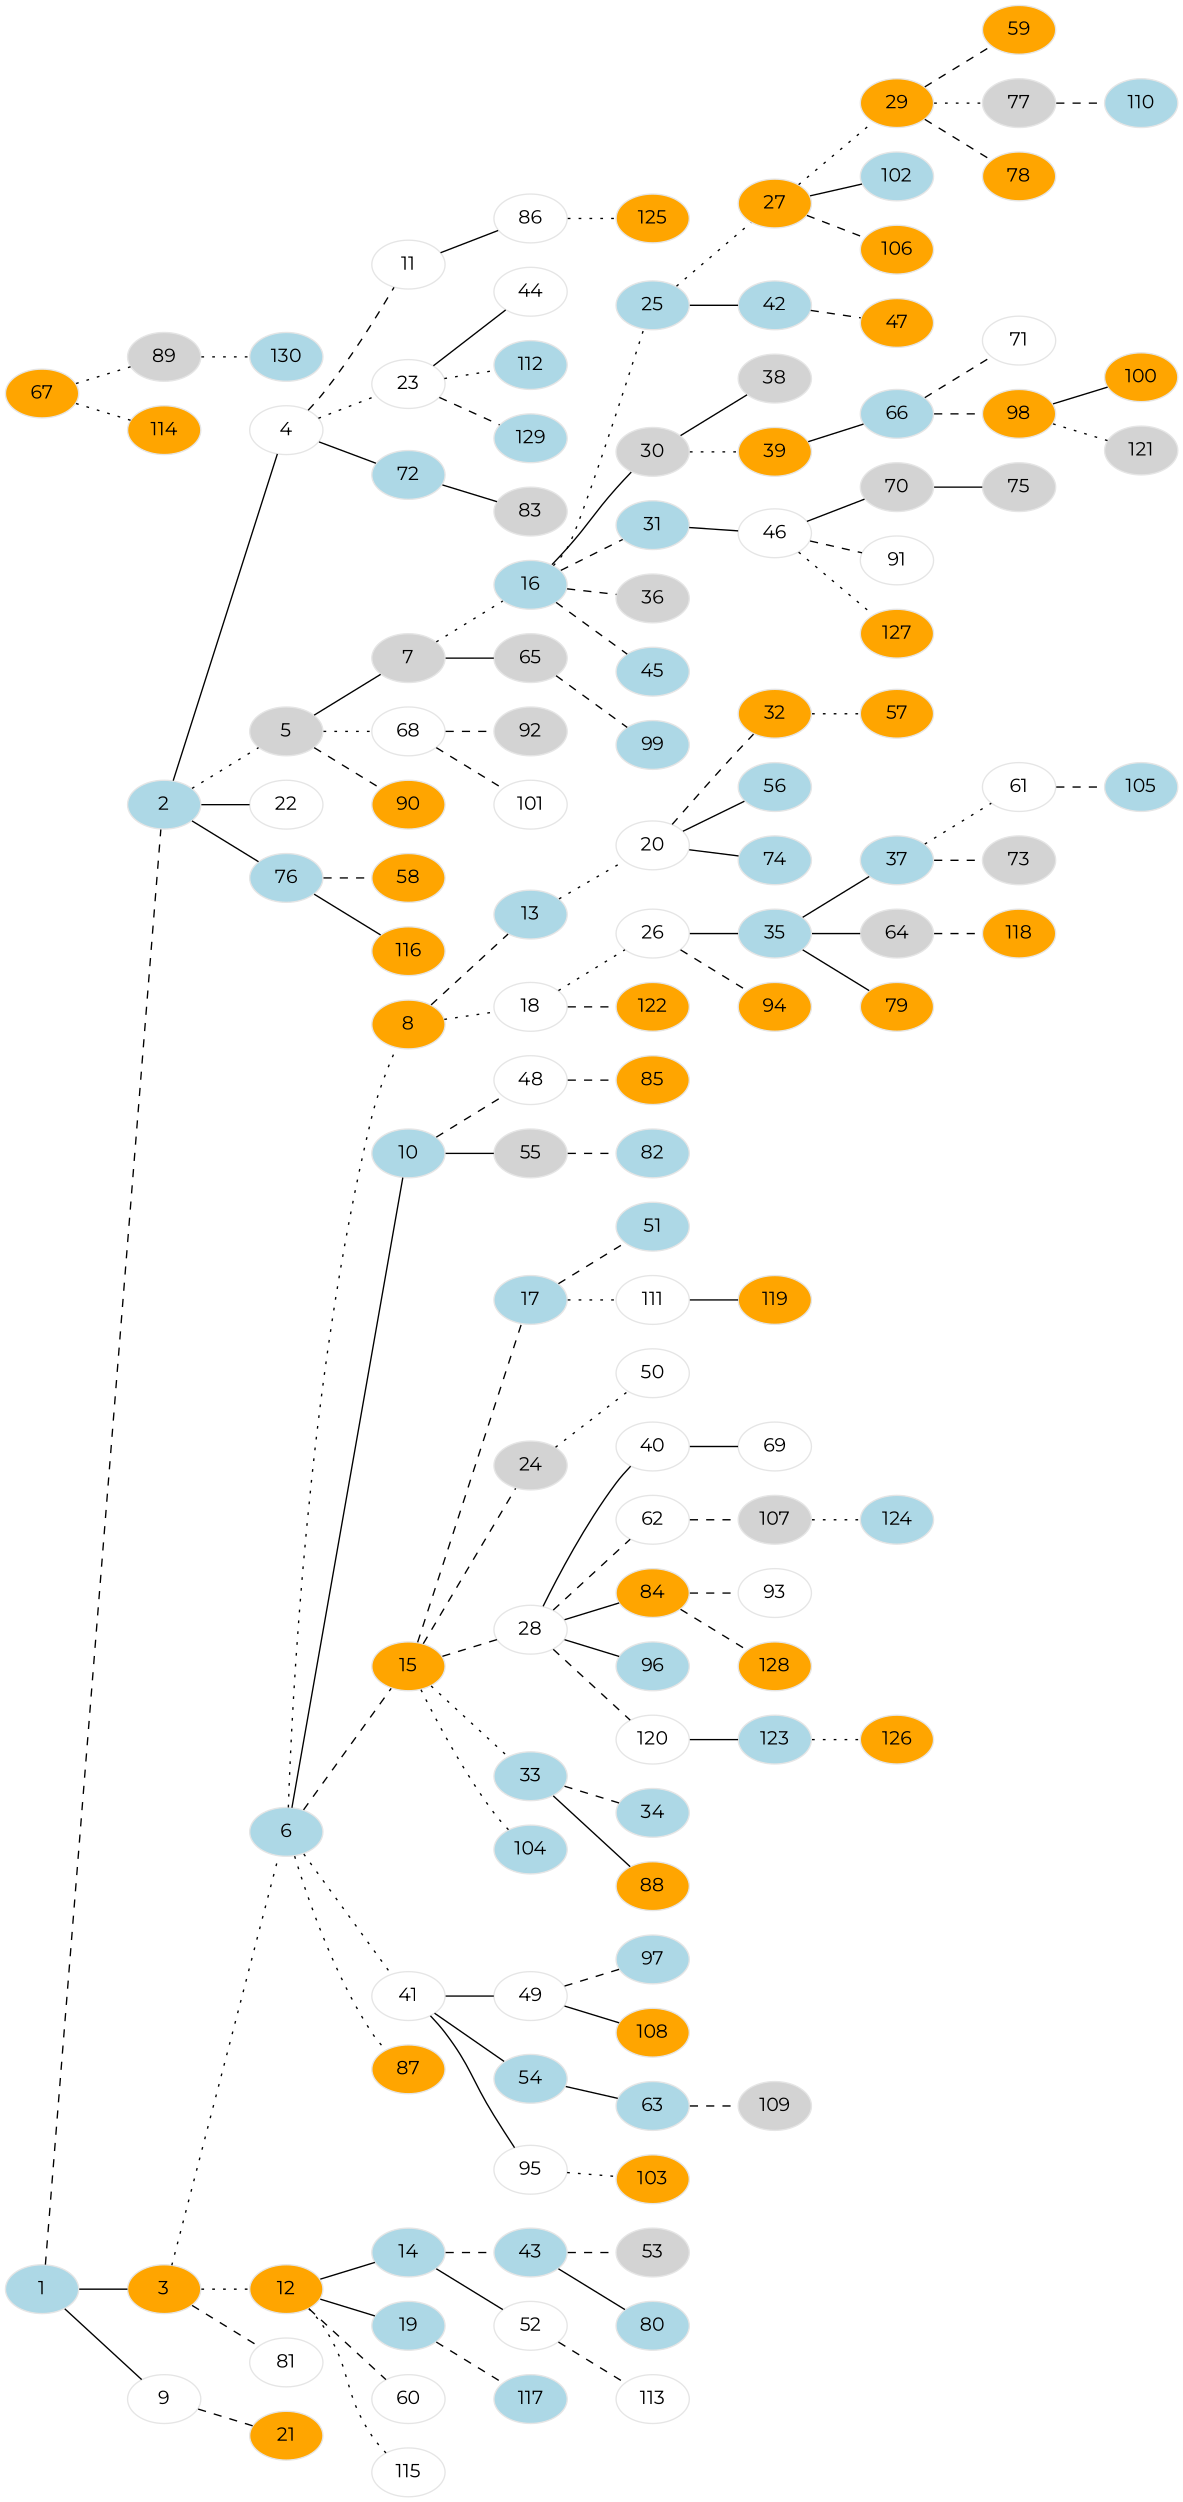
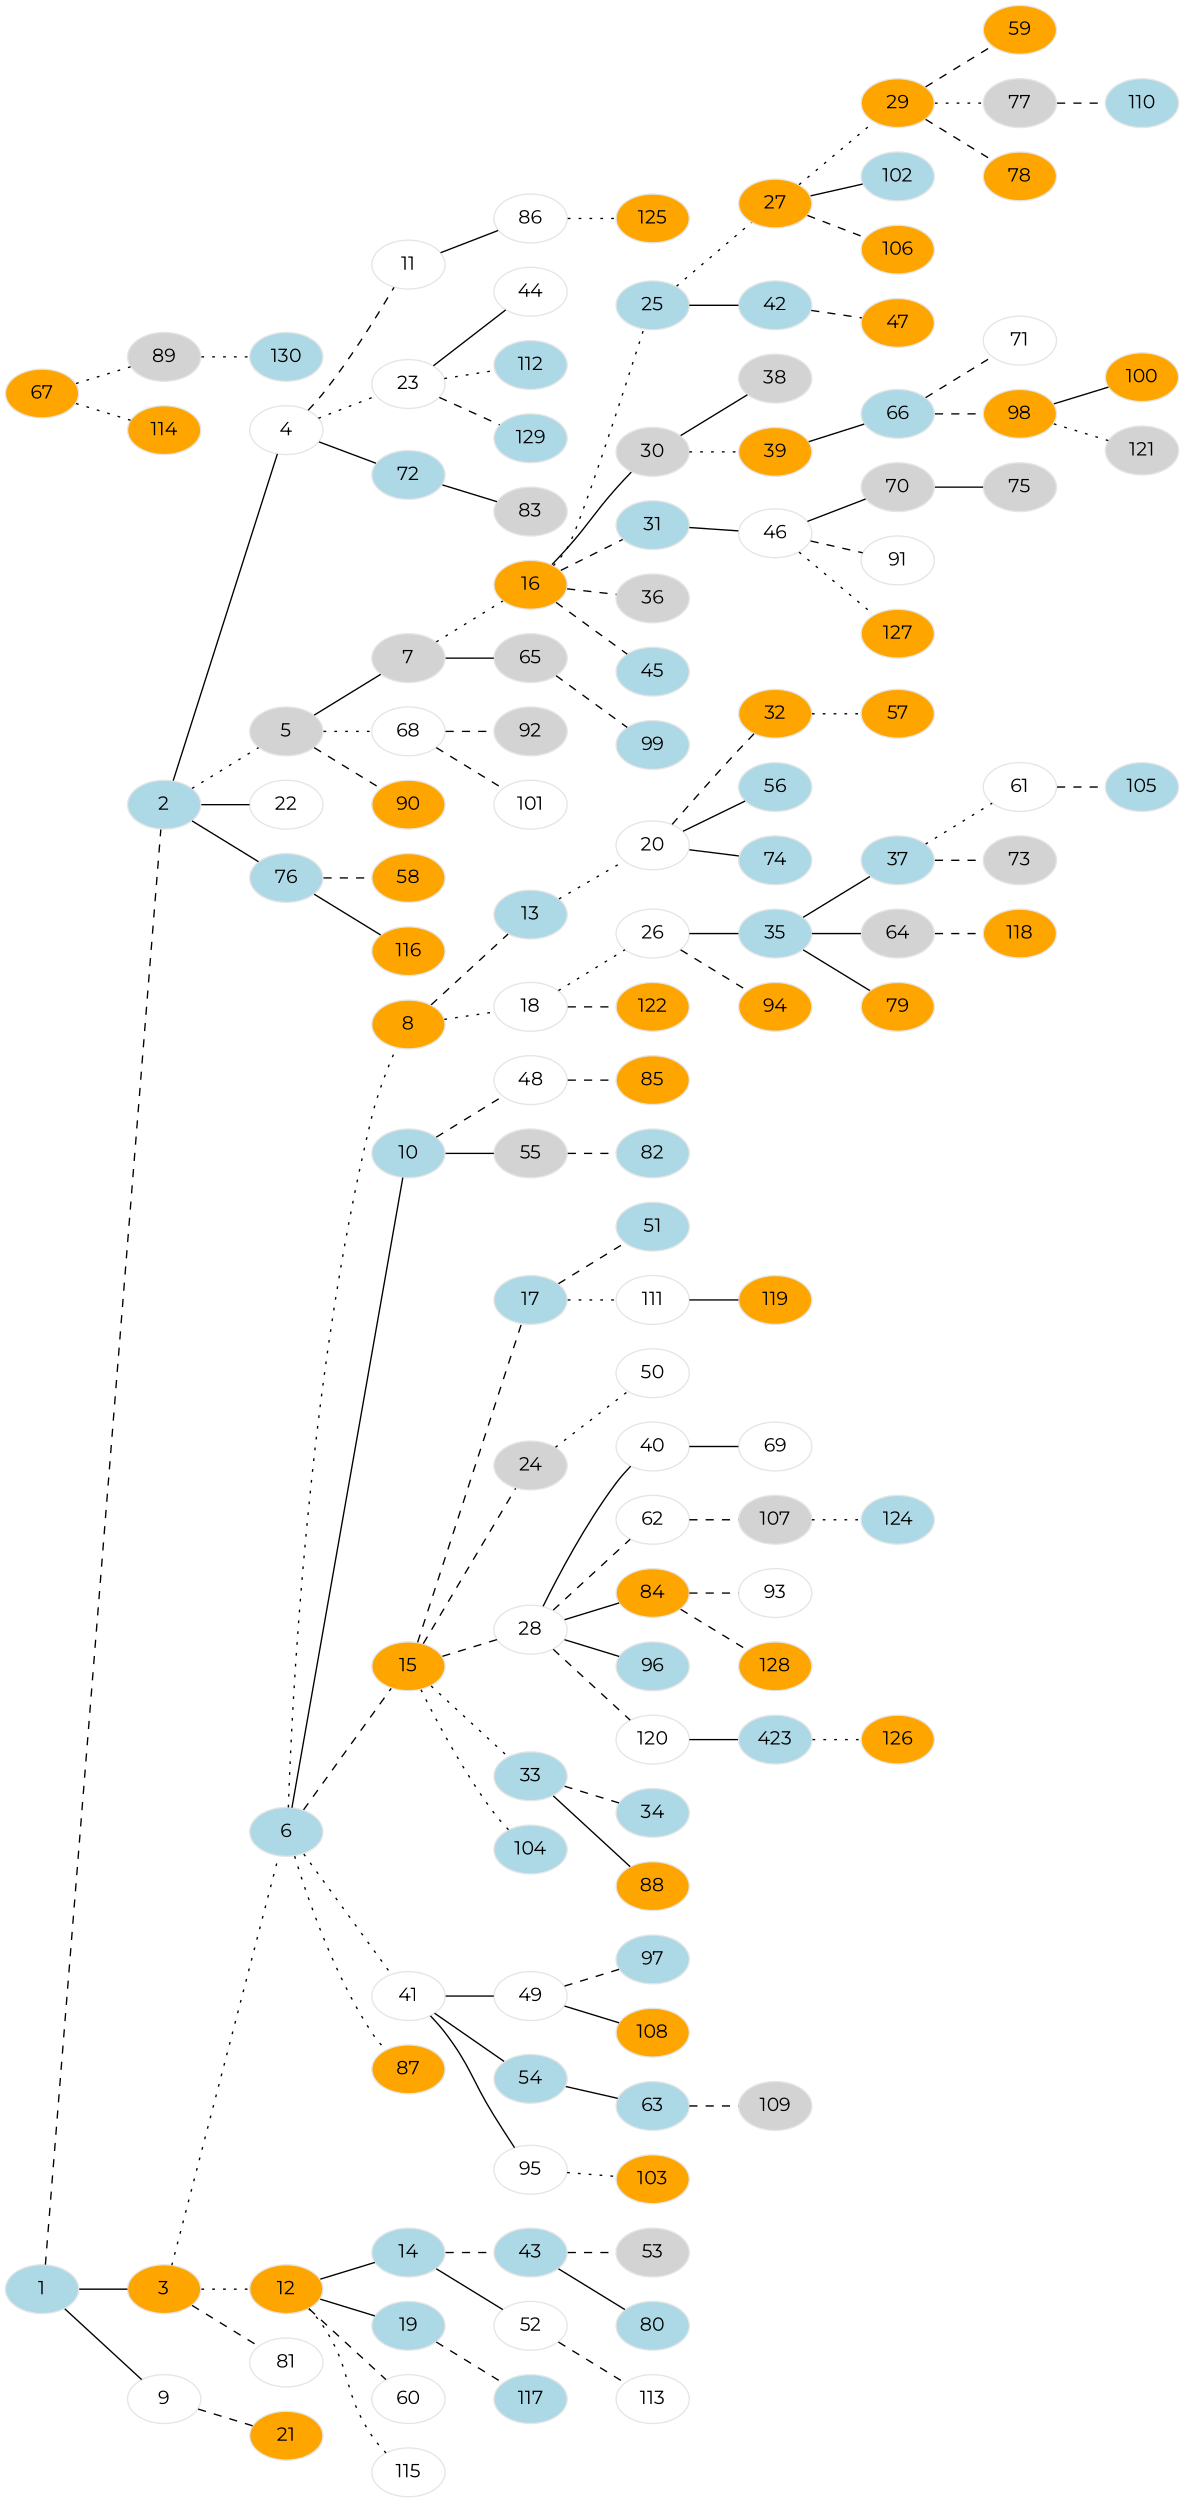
node "16": fillcolor lightblue -> orange
node "123": label "123" -> "423"
